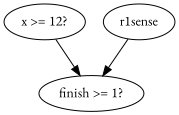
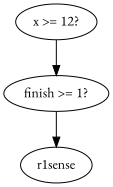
edge "r1sense" -> "finish >= 1?": reversed
